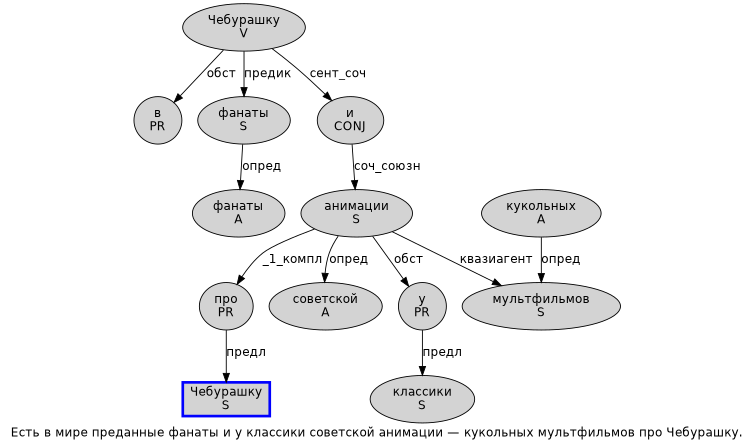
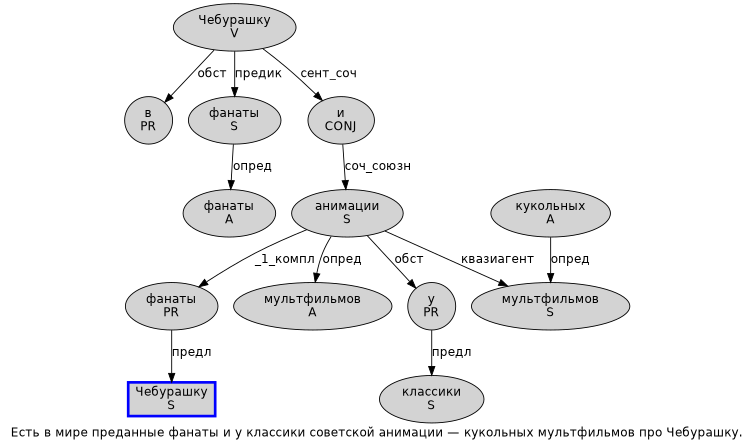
node "про PR": label "про PR" -> "фанаты PR"
node "советской A": label "советской A" -> "мультфильмов A"
